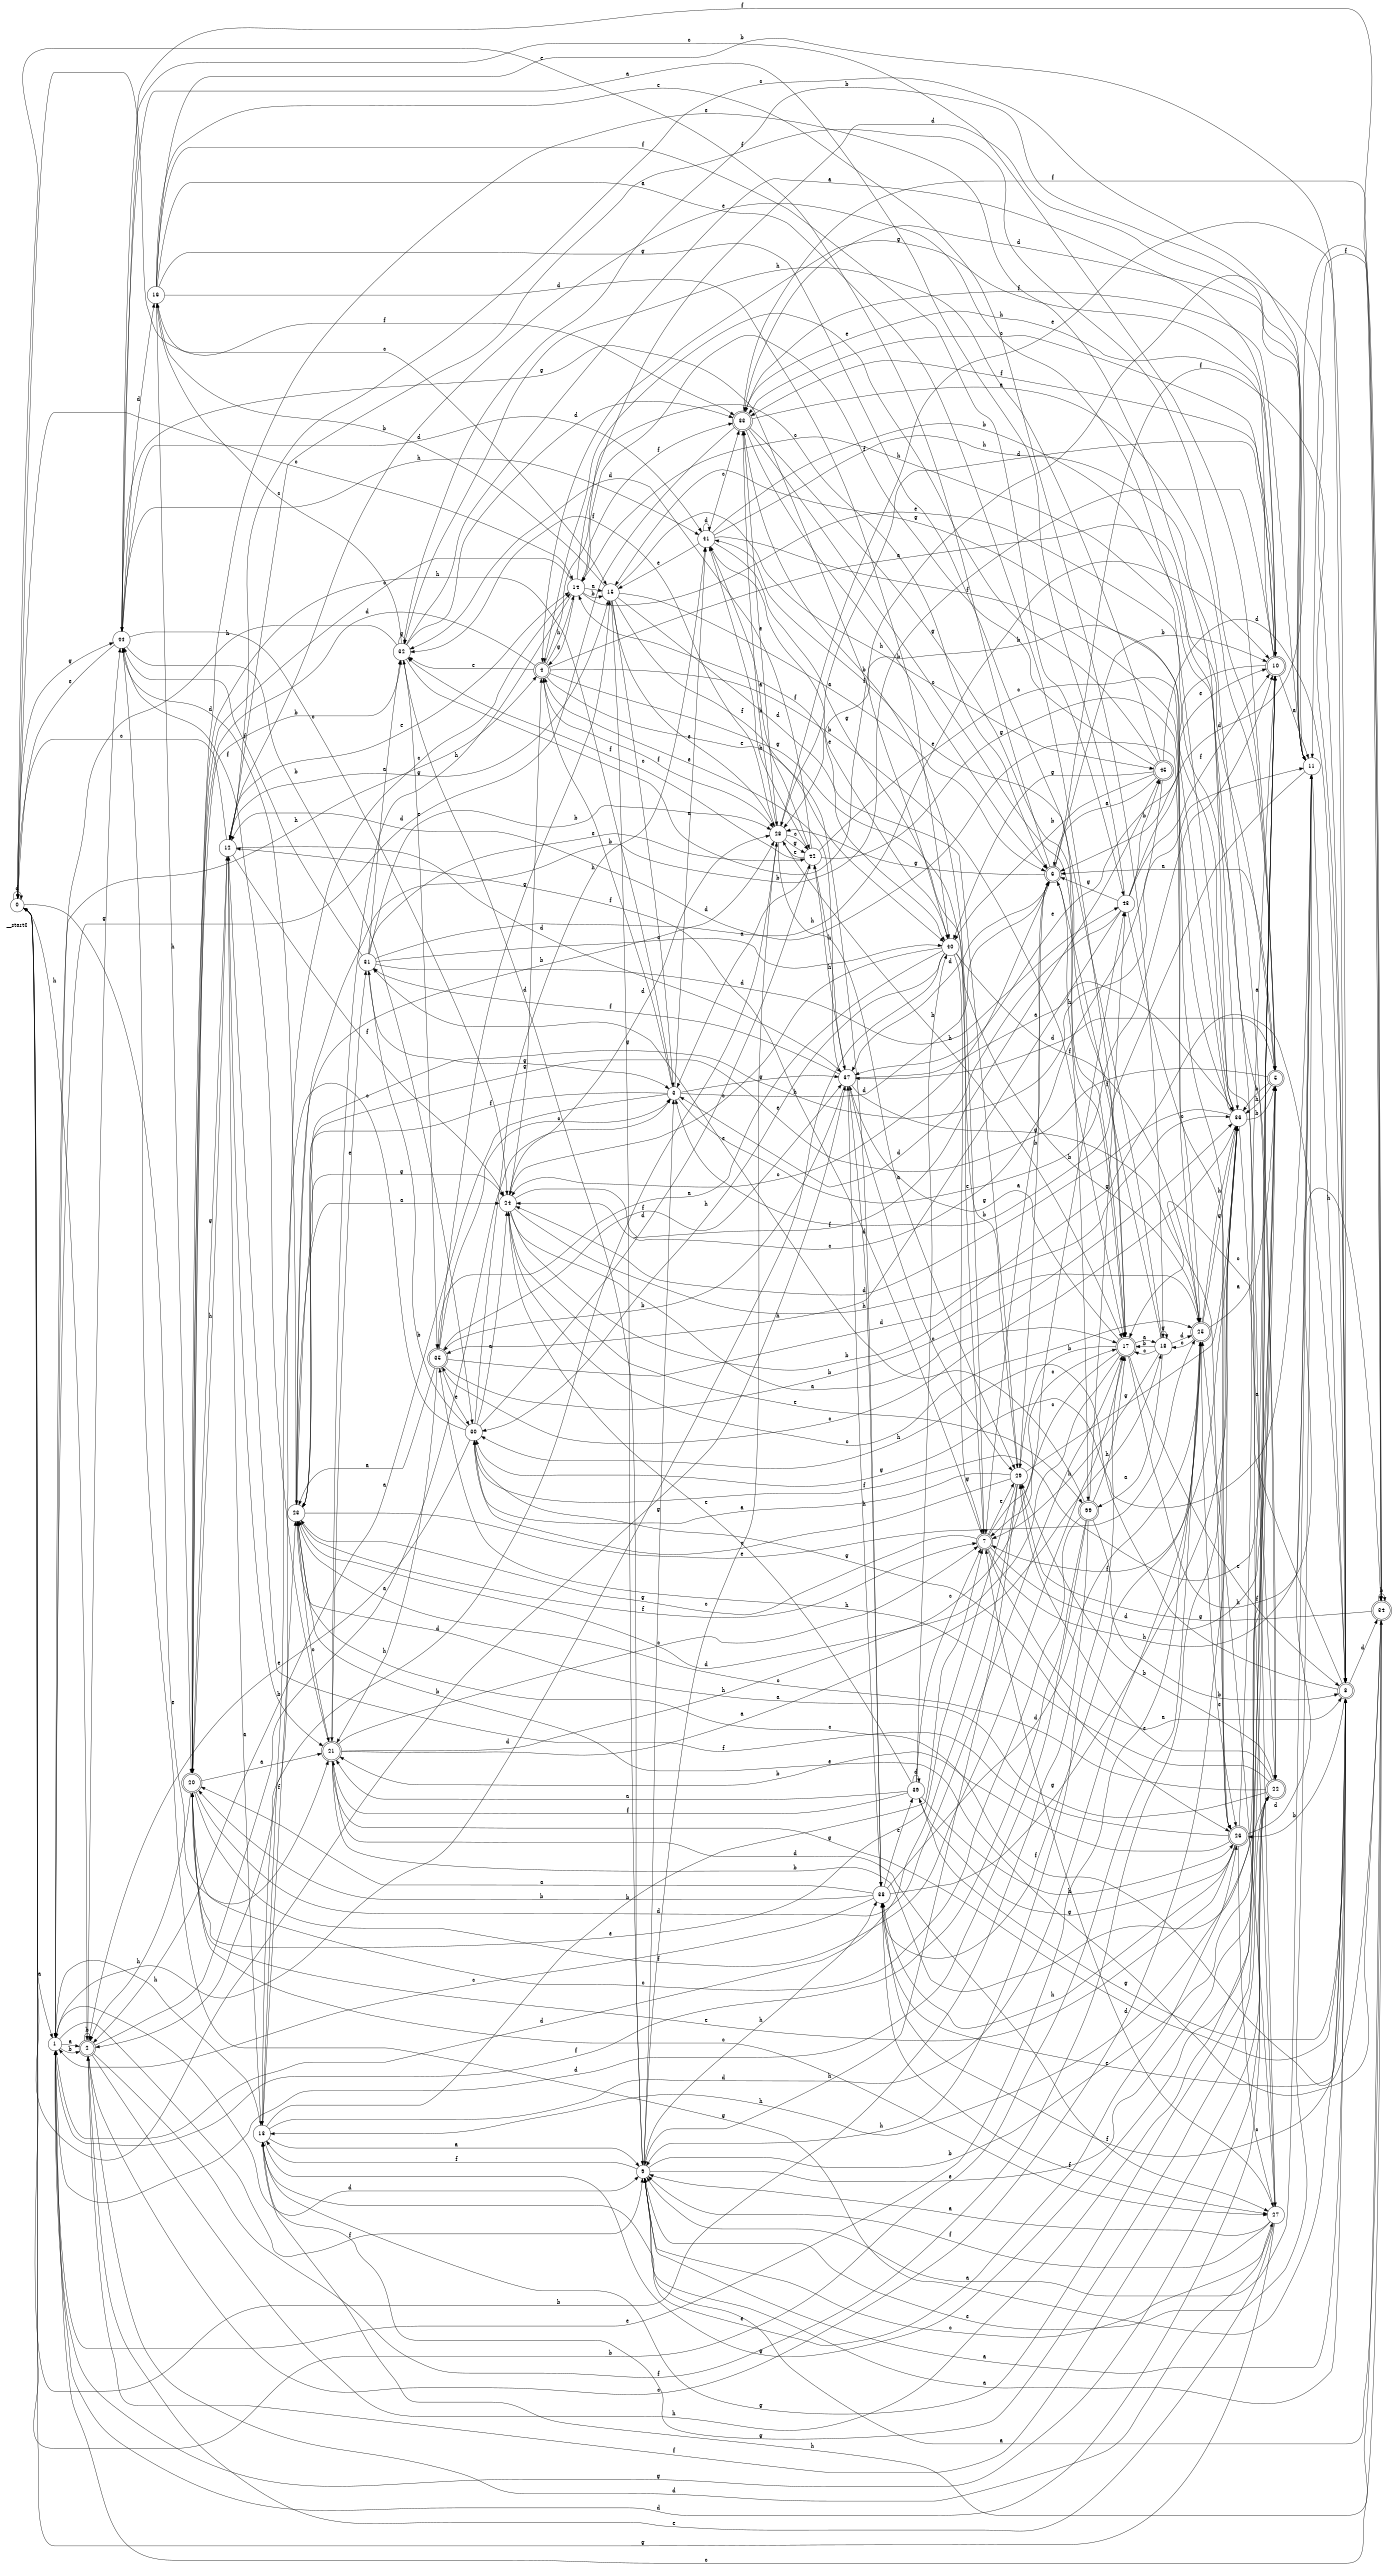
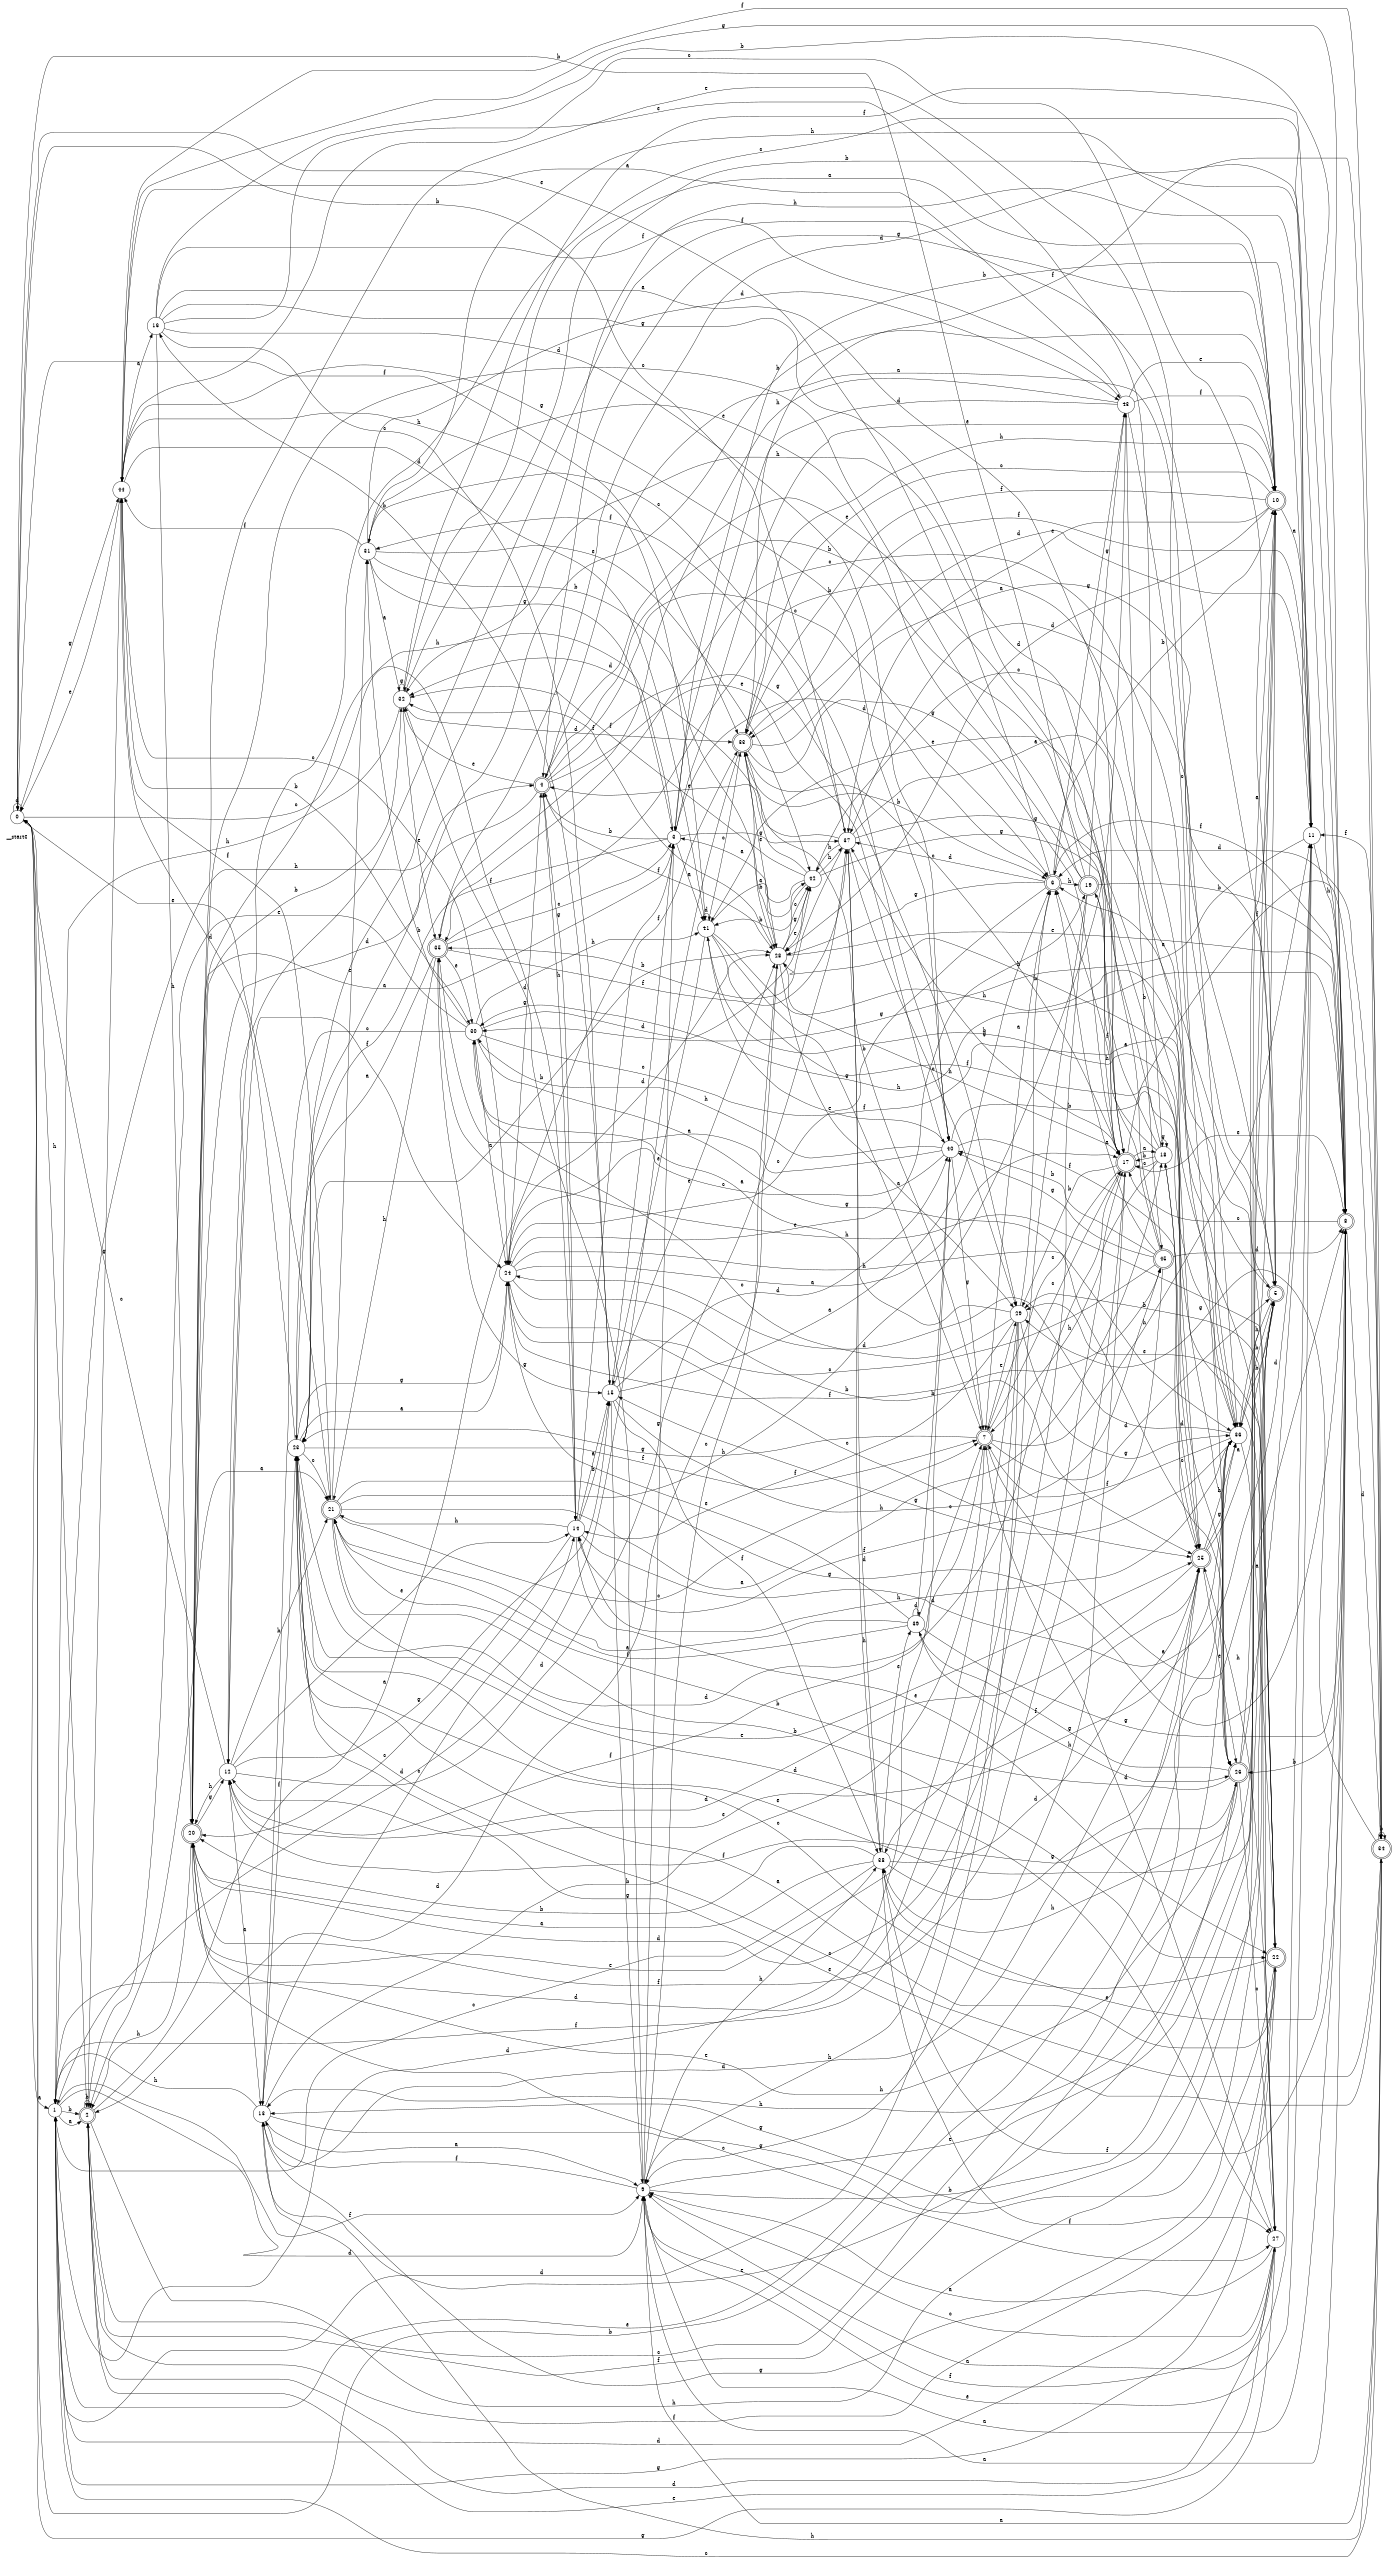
edge "44" -> "16": label "d" -> "a"
edge "32" -> "16": removed, label "c"
node "99": label "99" -> "19"
